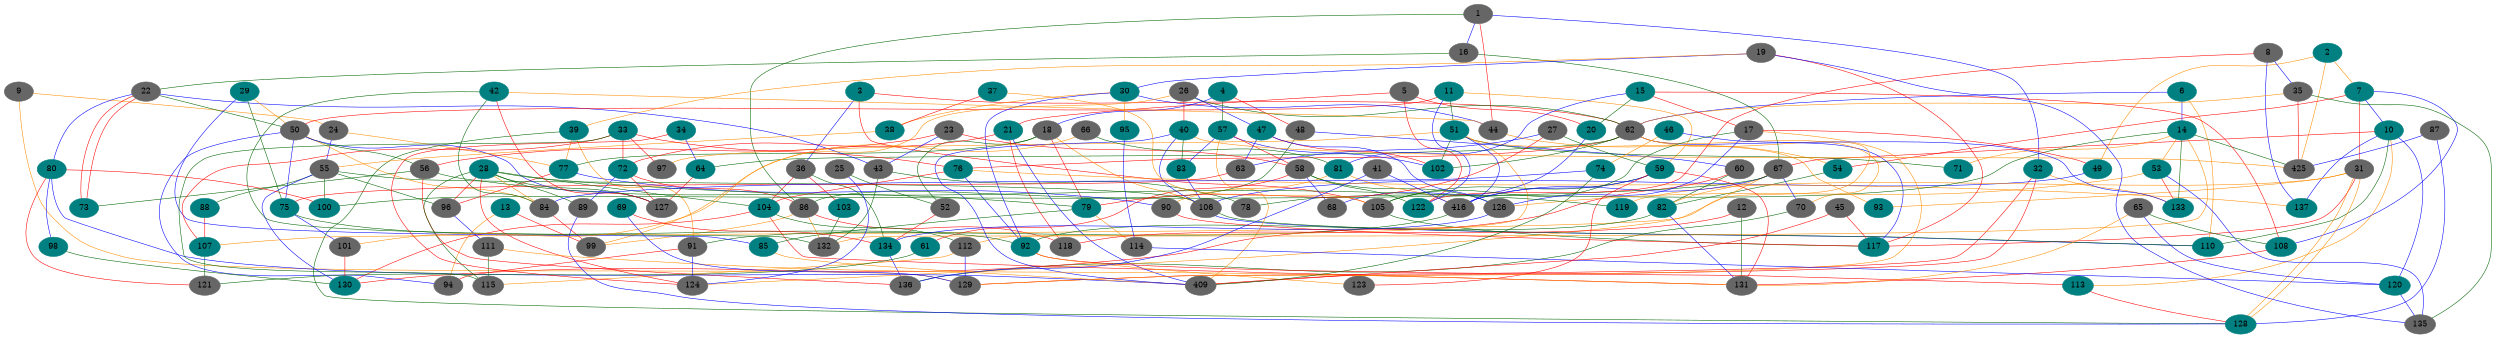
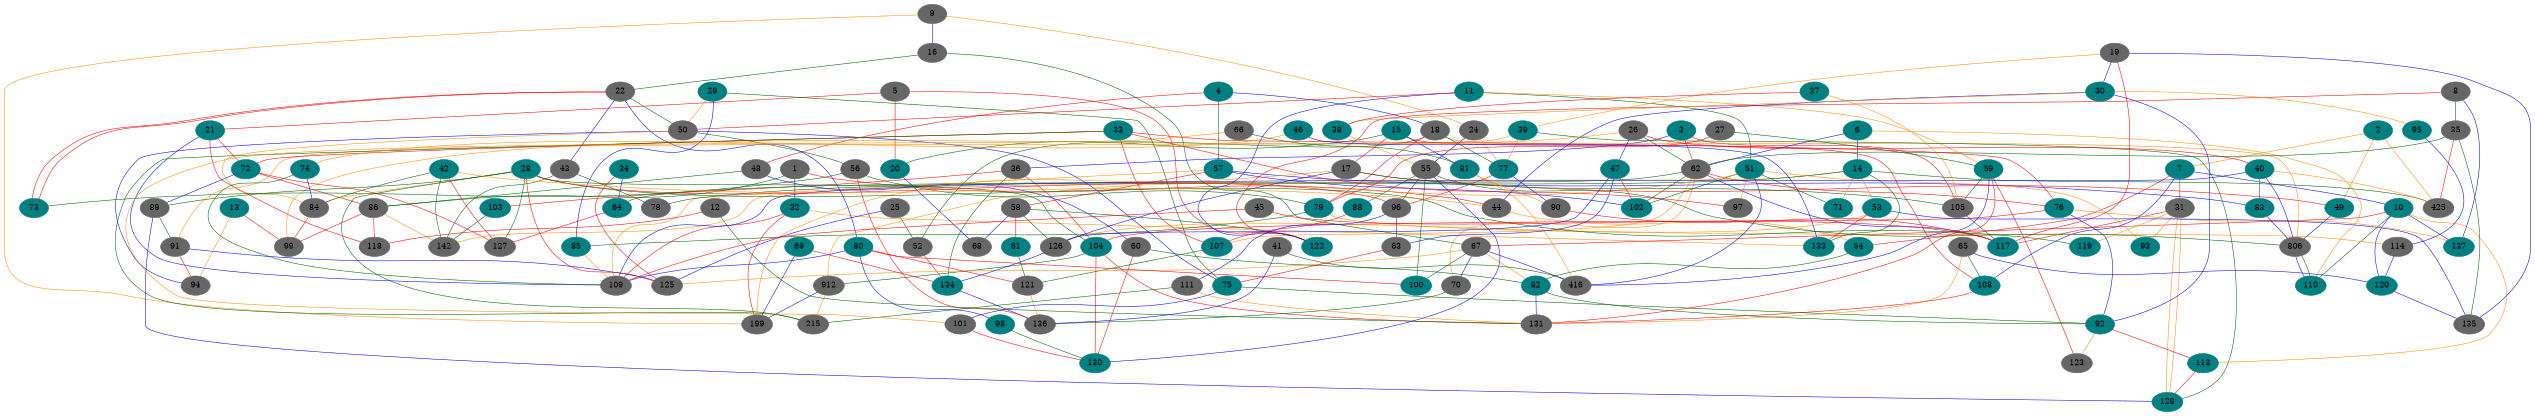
edge "1" -- "16": now "9" -- "16"
edge "8" -- "35": color blue -> darkgreen
edge "35" -- "62": color darkorange -> darkgreen
node "23": removed
node "87": removed
edge "27" -- "63": now "96" -- "63"
edge "50" -- "127": removed
edge "41" -- "416": color blue -> darkgreen
node "106": label "106" -> "806"
edge "86" -- "99": color darkorange -> red
edge "416" -- "91": now "89" -- "91"
node "132": label "132" -> "142"
node "112": label "112" -> "912"
node "115": label "115" -> "215"
node "124": label "124" -> "125"
node "129": label "129" -> "199"
node "409": label "409" -> "109"
edge "121" -- "136": added
